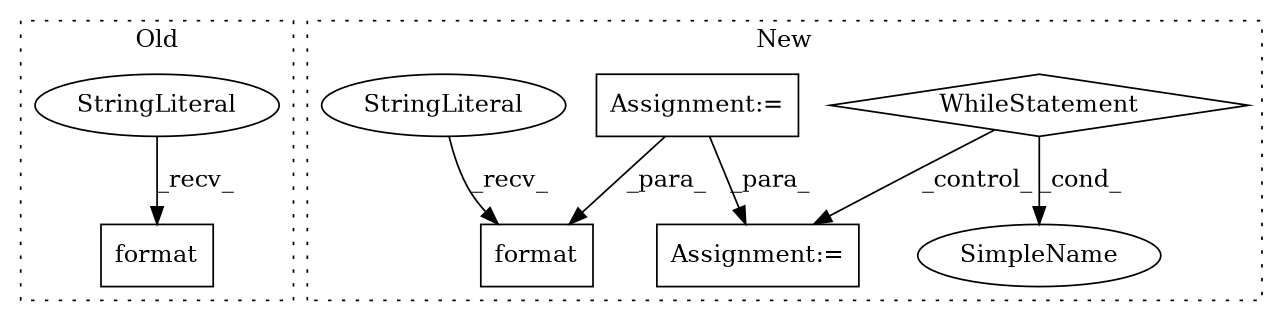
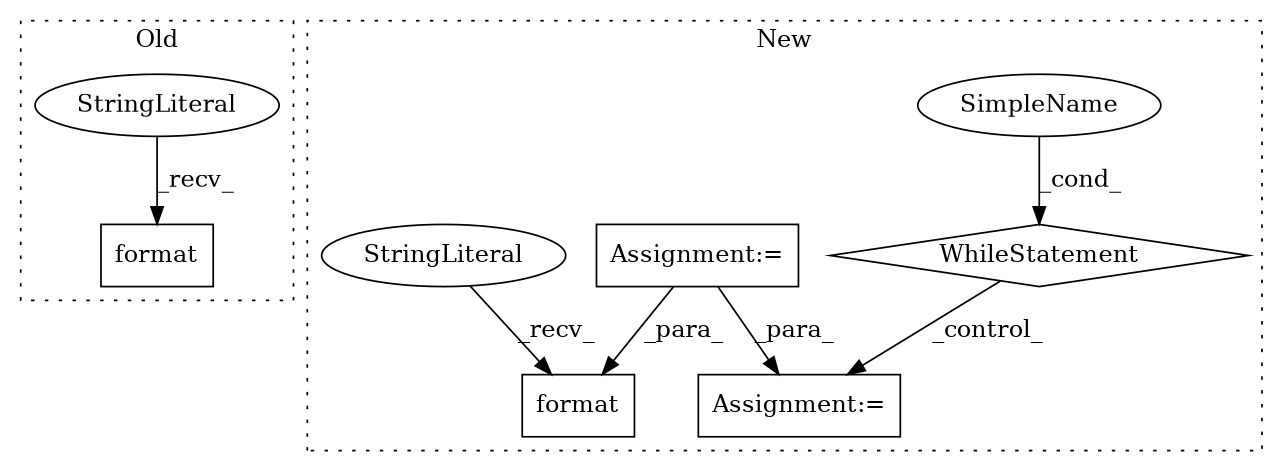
edge "WhileStatement" -> "SimpleName": reversed
